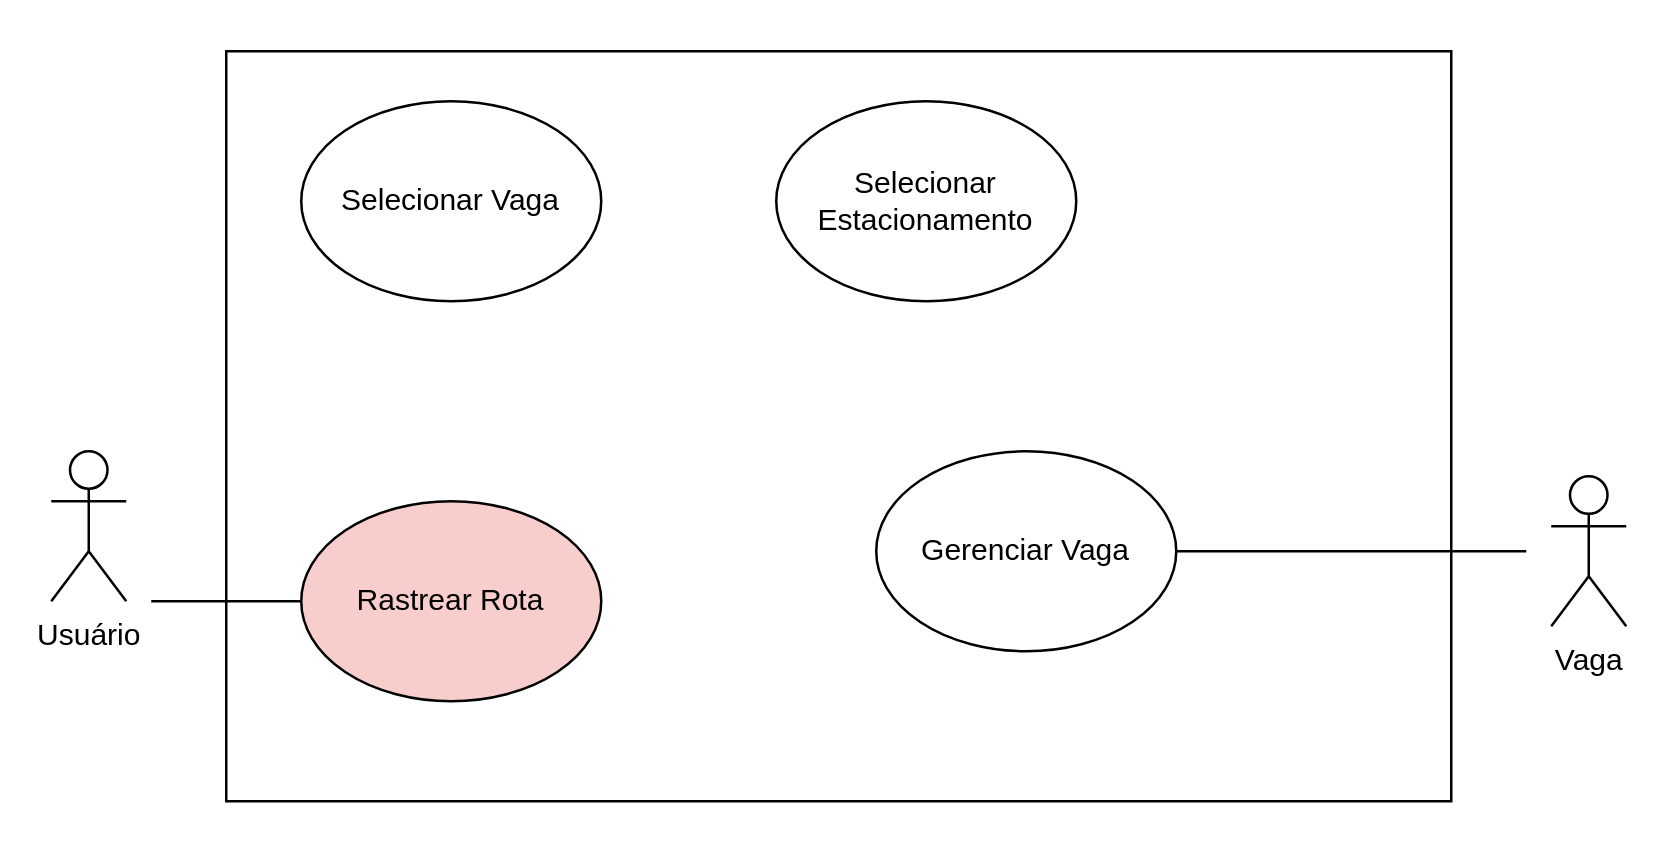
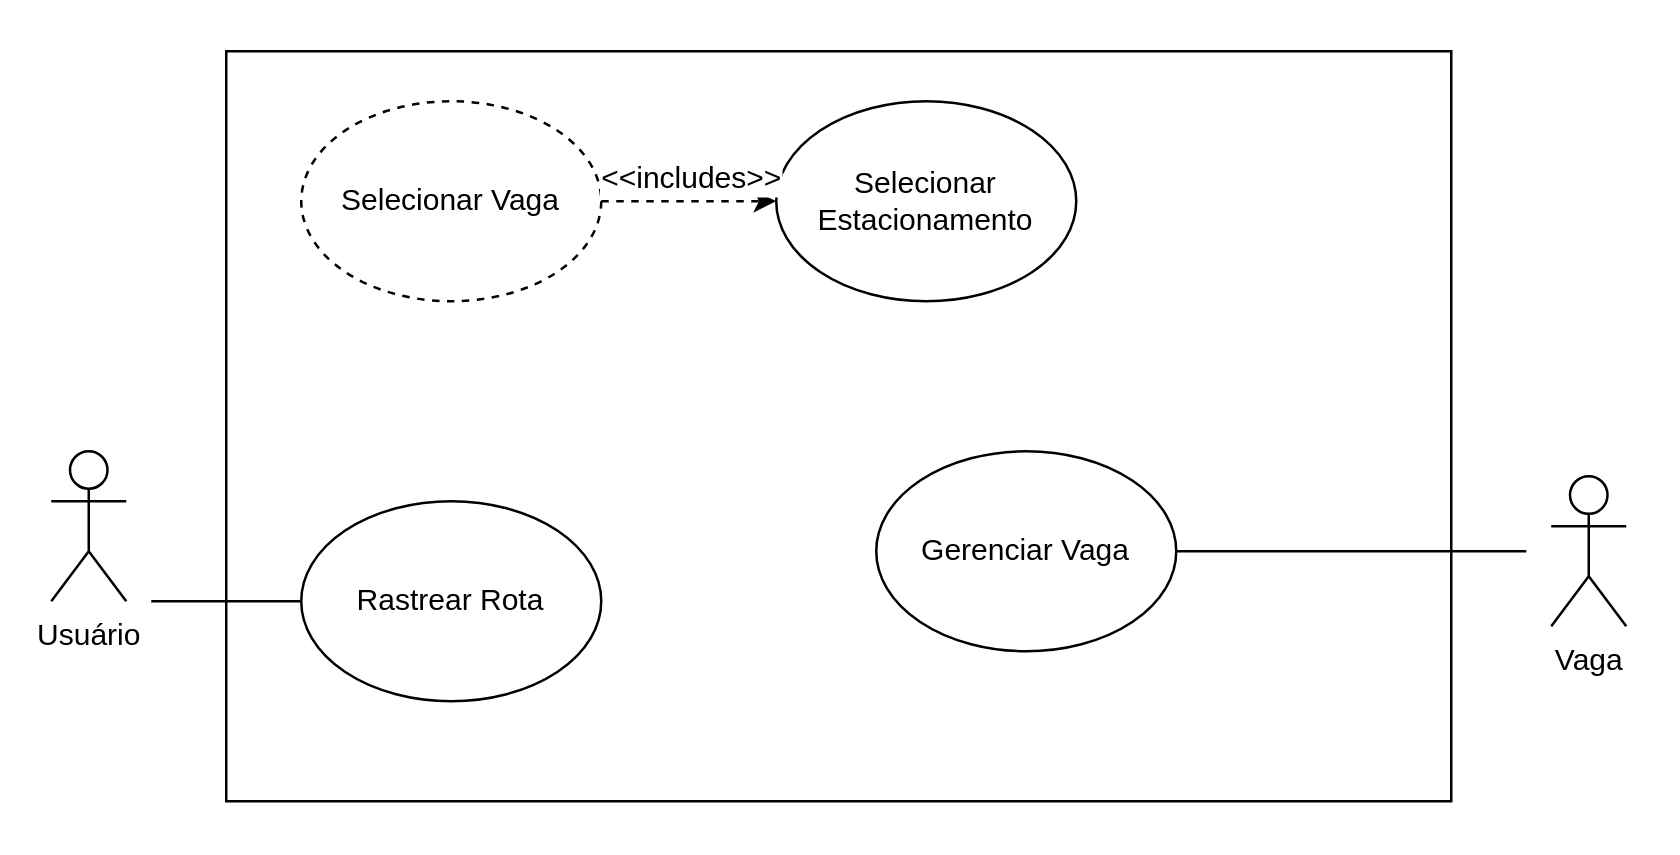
node "Selecionar Vaga": style solid -> dashed
edge "Selecionar Vaga" -> "Selecionar Estacionamento": added, label "<<includes>>"
node "Rastrear Rota": fillcolor #f8cecc -> #ffffff
